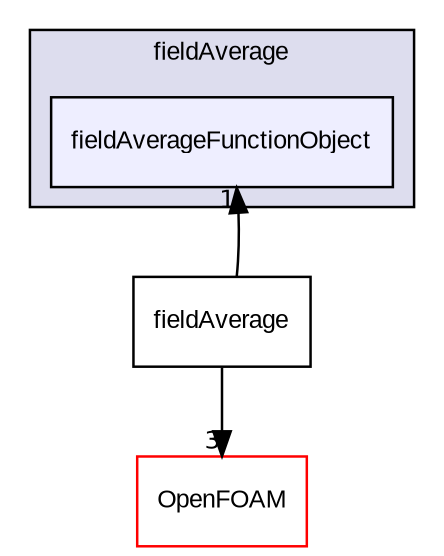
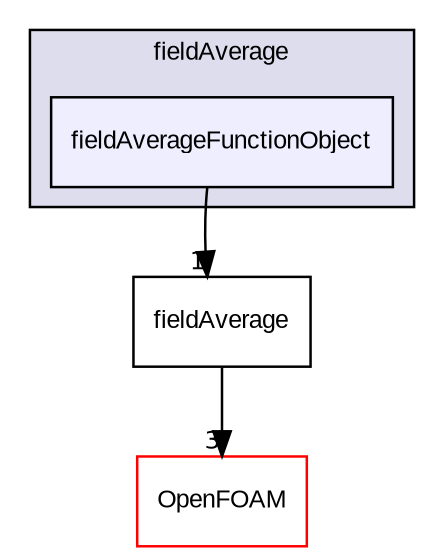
edge "fieldAverage" -> "fieldAverageFunctionObject": reversed
